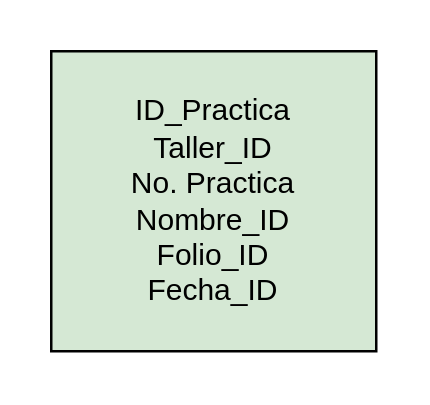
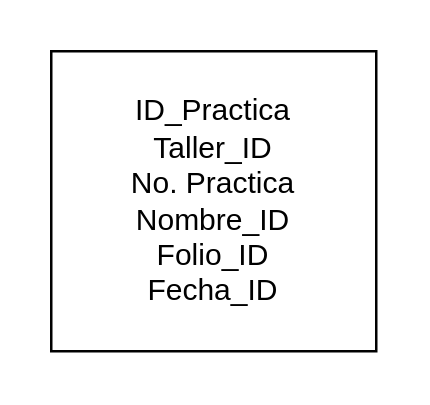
node "ID_Practica Taller_ID No. Practica Nombre_ID Folio_ID Fecha_ID": fillcolor #d5e8d4 -> #ffffff
